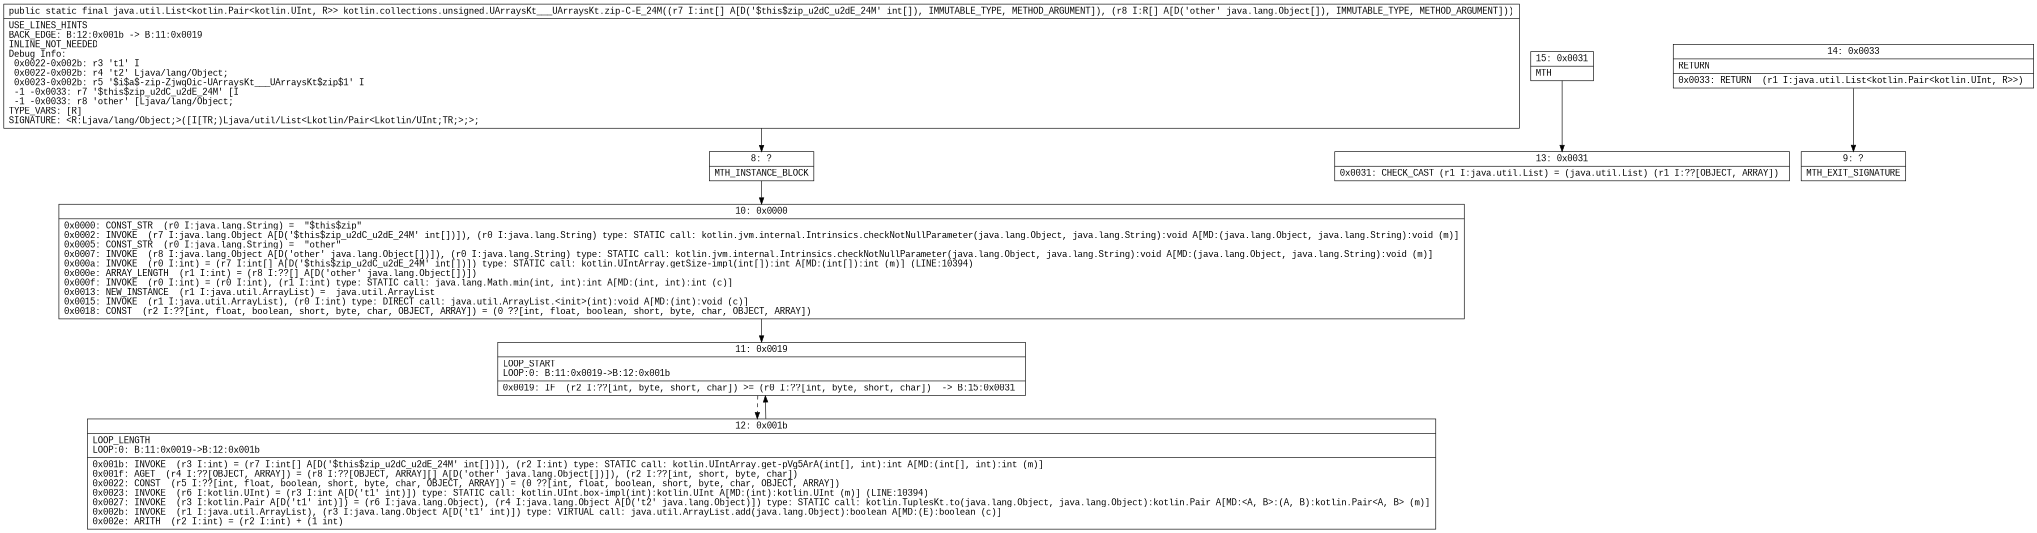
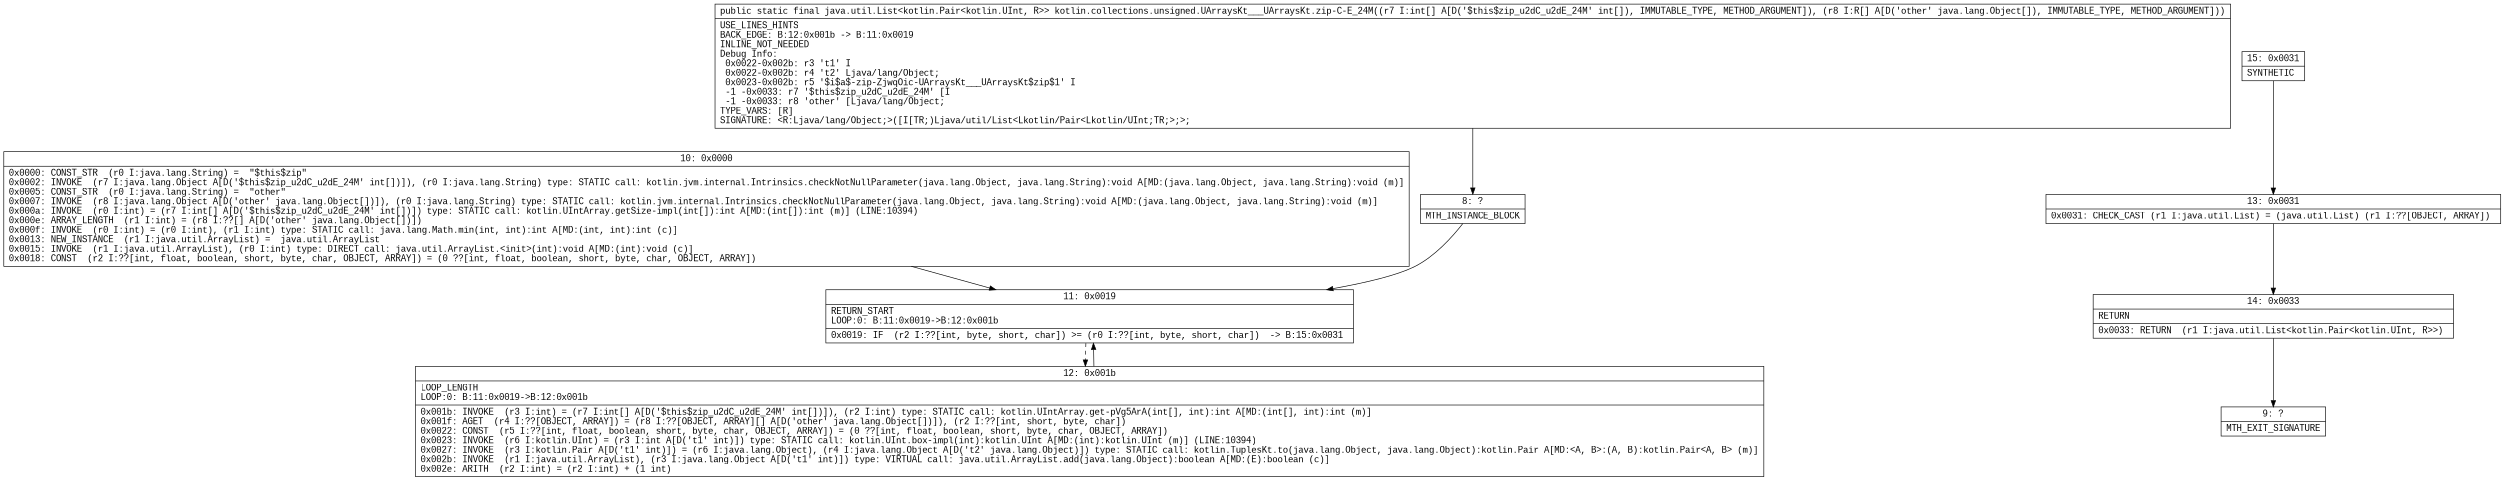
node "15: 0x0031": text "MTH" -> "SYNTHETIC"
edge "8: ?" -> "10: 0x0000": now "8: ?" -> "11: 0x0019"
edge "13: 0x0031" -> "14: 0x0033": added
node "11: 0x0019": text "LOOP_START" -> "RETURN_START"
